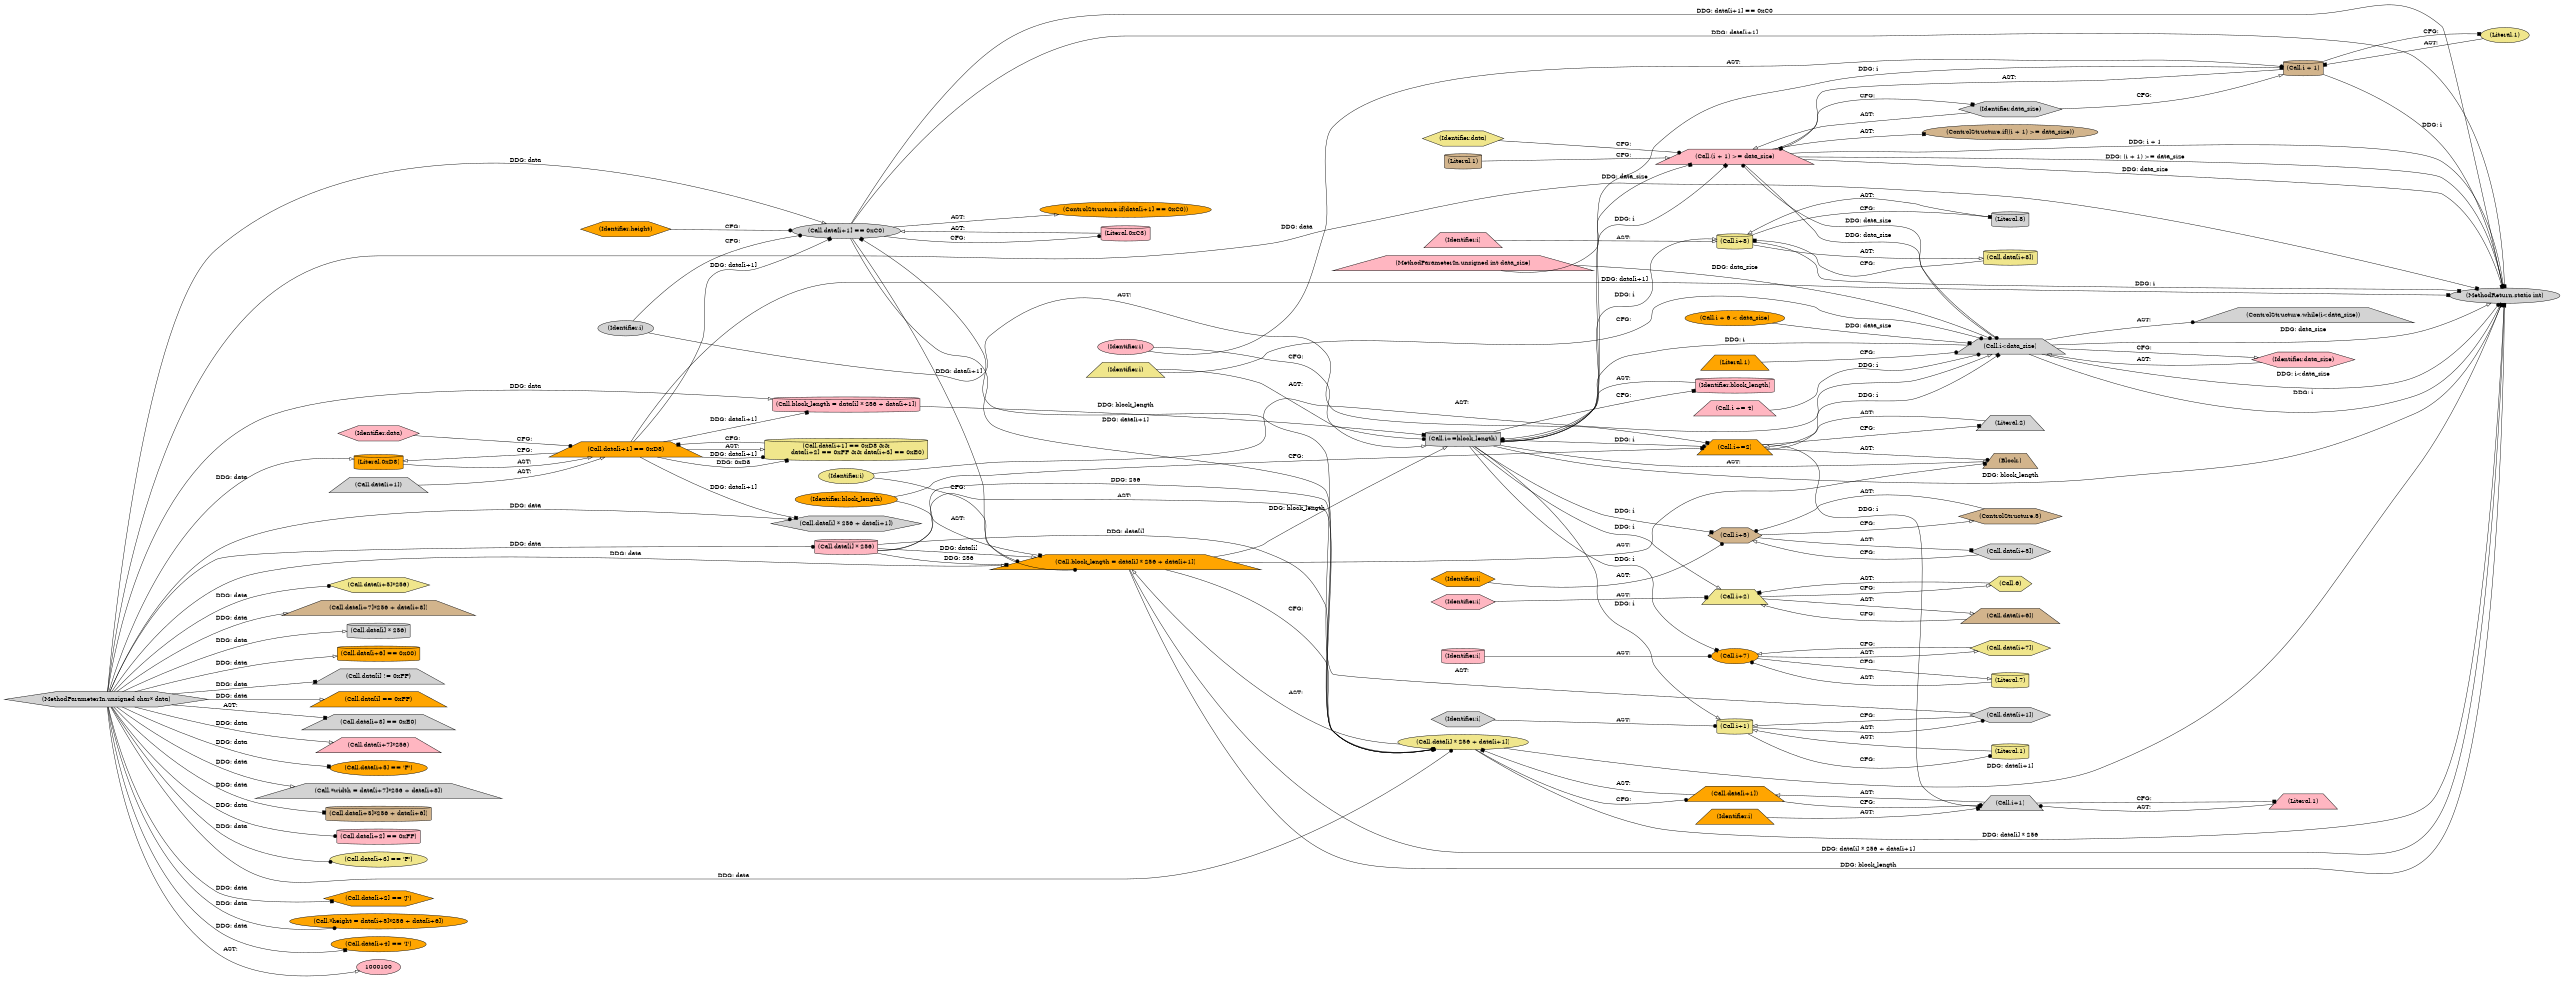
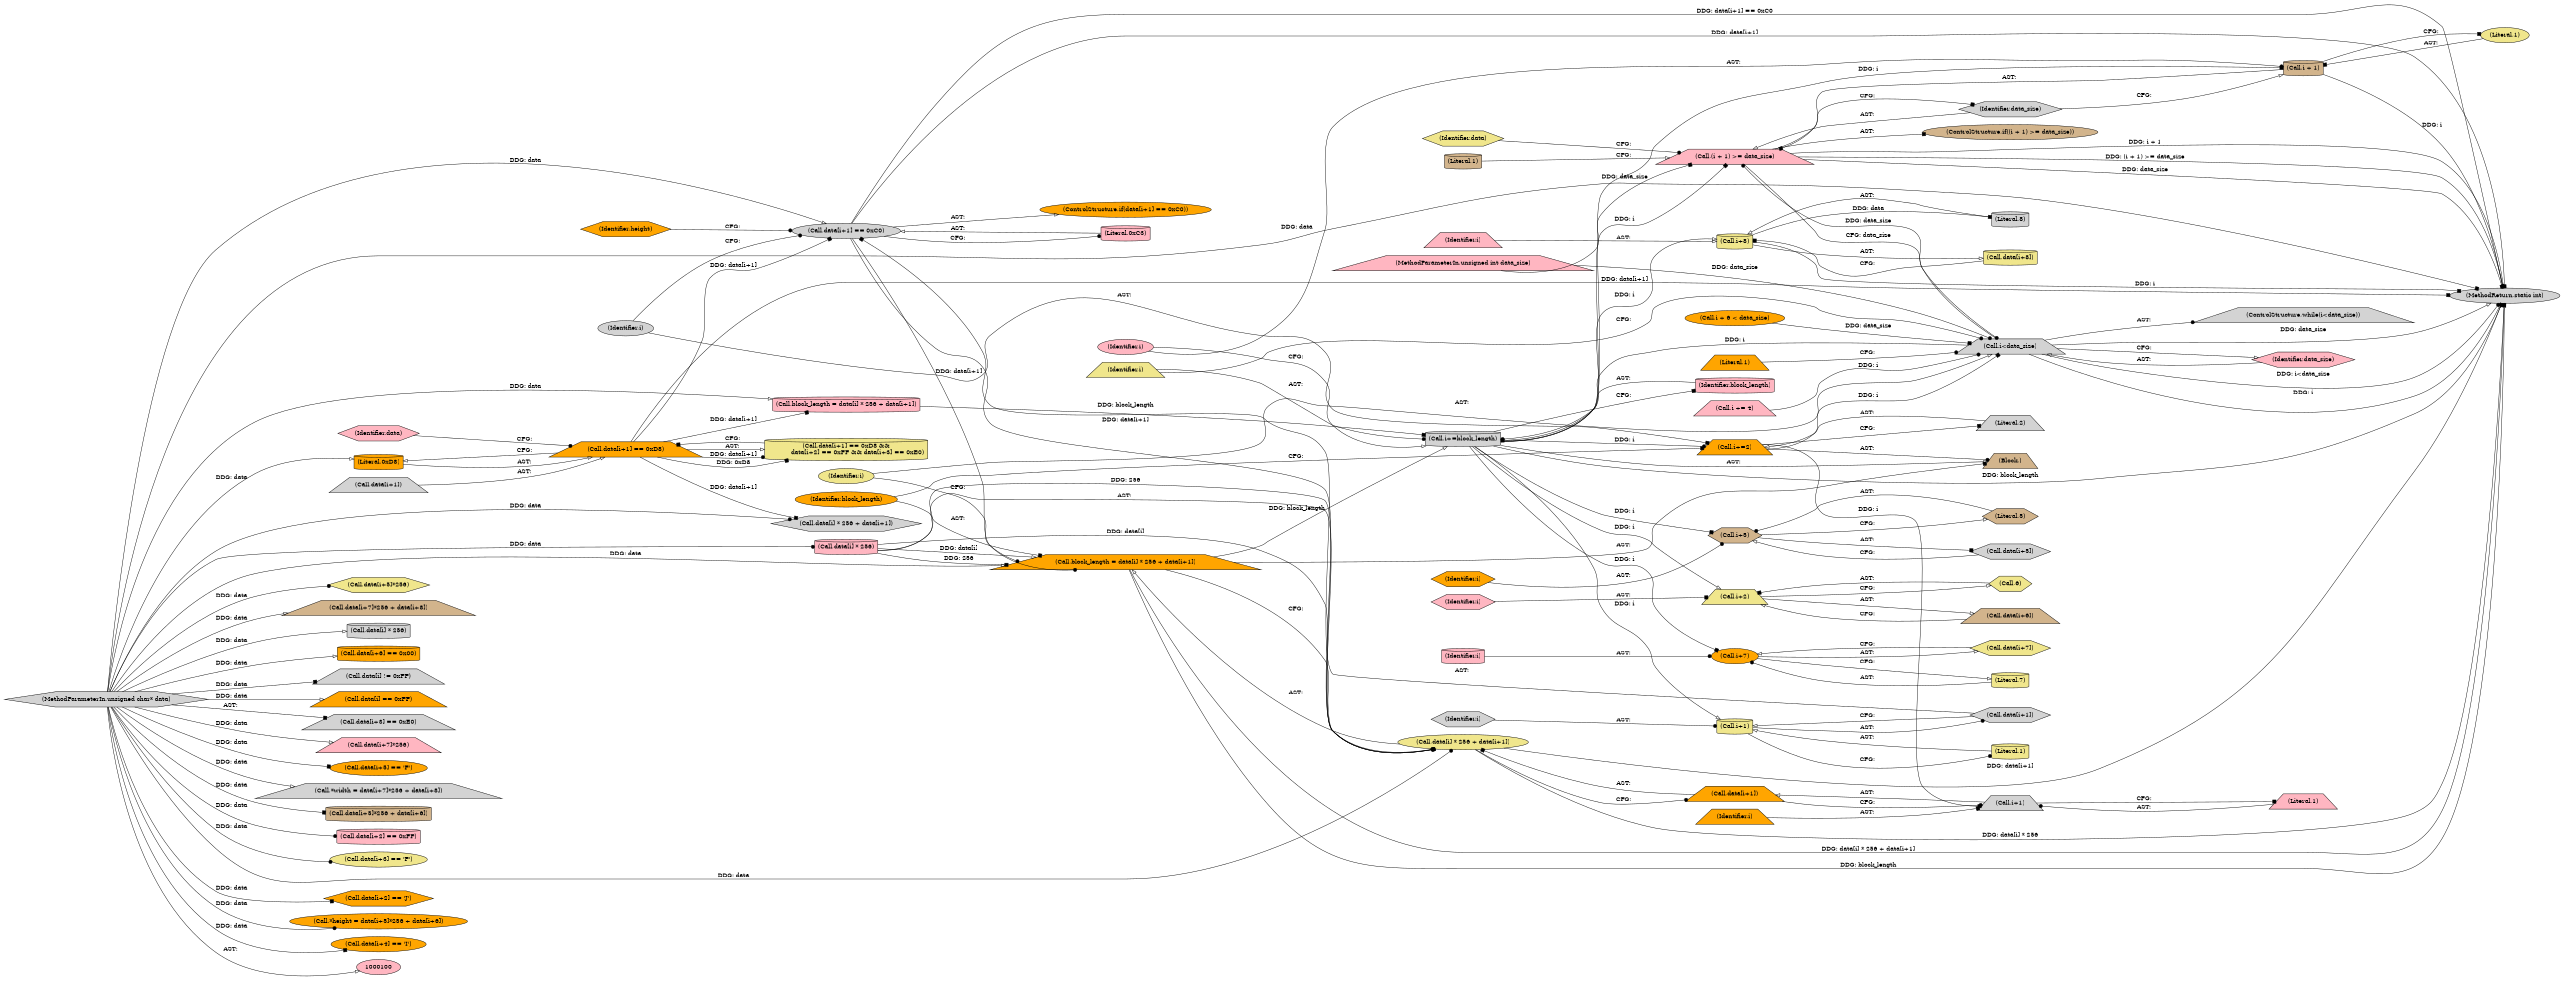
edge "(Call,i+8)" -> "(Literal,8)": label "CFG: " -> "DDG: data"
edge "(Call,(i + 1) >= data_size)" -> "(Call,i<data_size)": label "DDG: data_size" -> "CFG: data_size"
node "(ControlStructure,5)": label "(ControlStructure,5)" -> "(Literal,5)"
